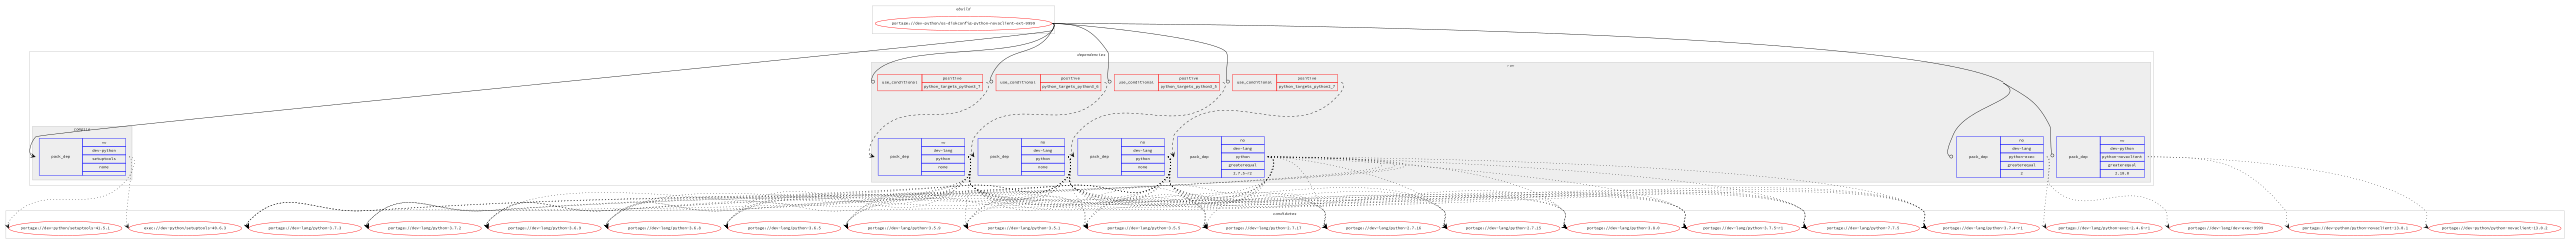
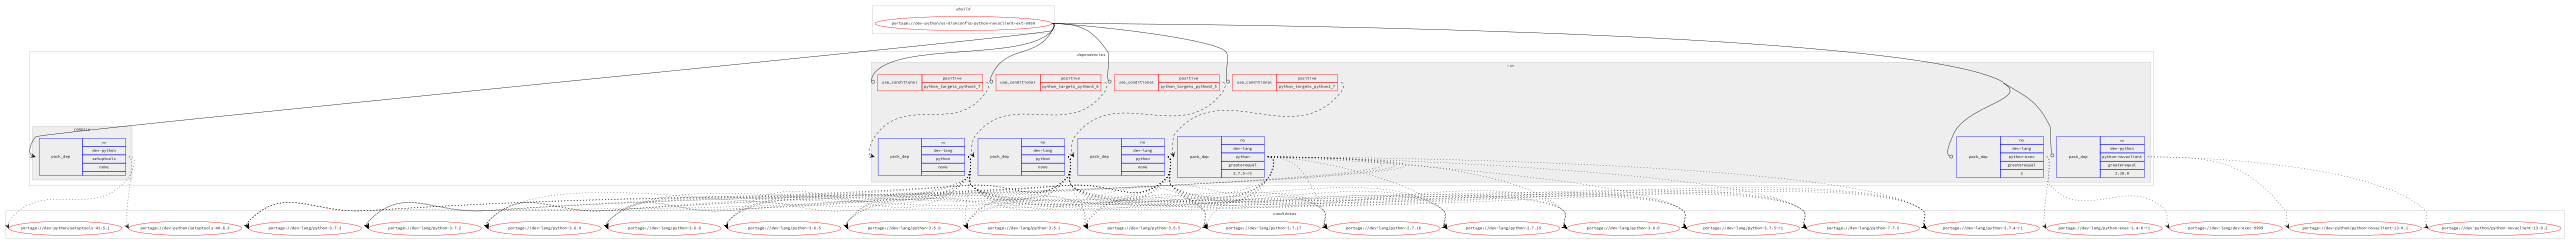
node "exec://dev-python/setuptools-40.6.3": label "exec://dev-python/setuptools-40.6.3" -> "portage://dev-python/setuptools-40.6.3"
